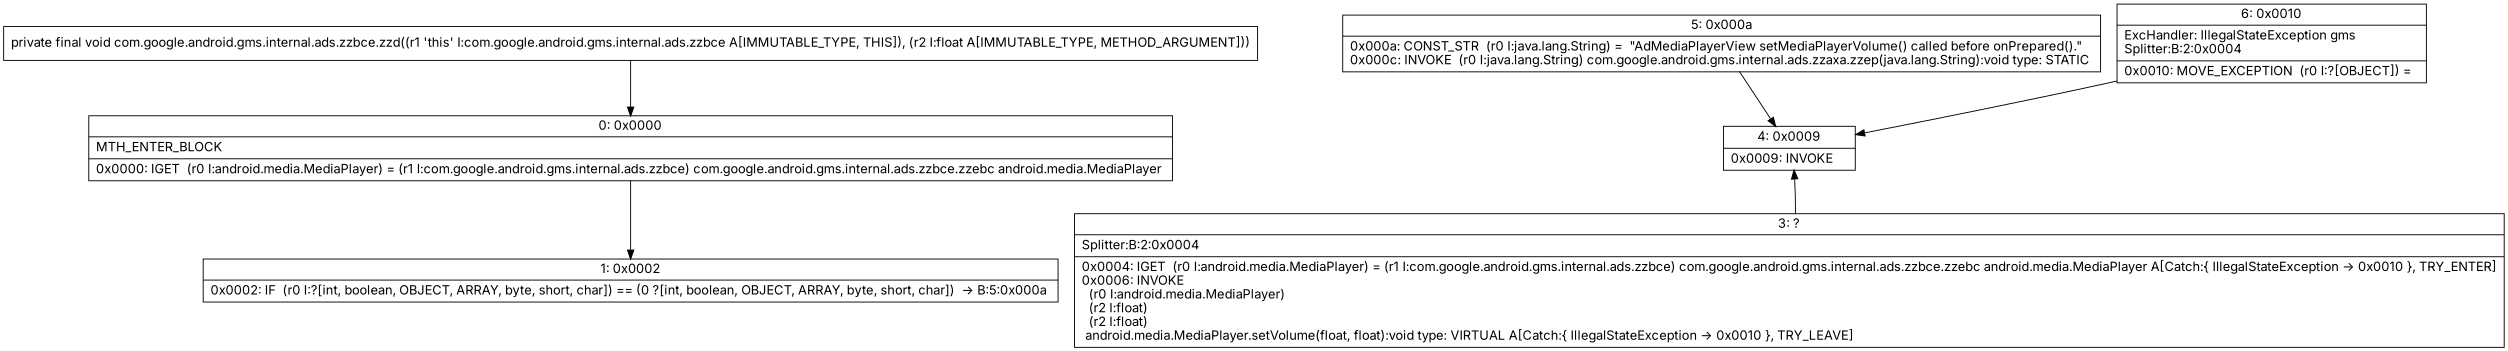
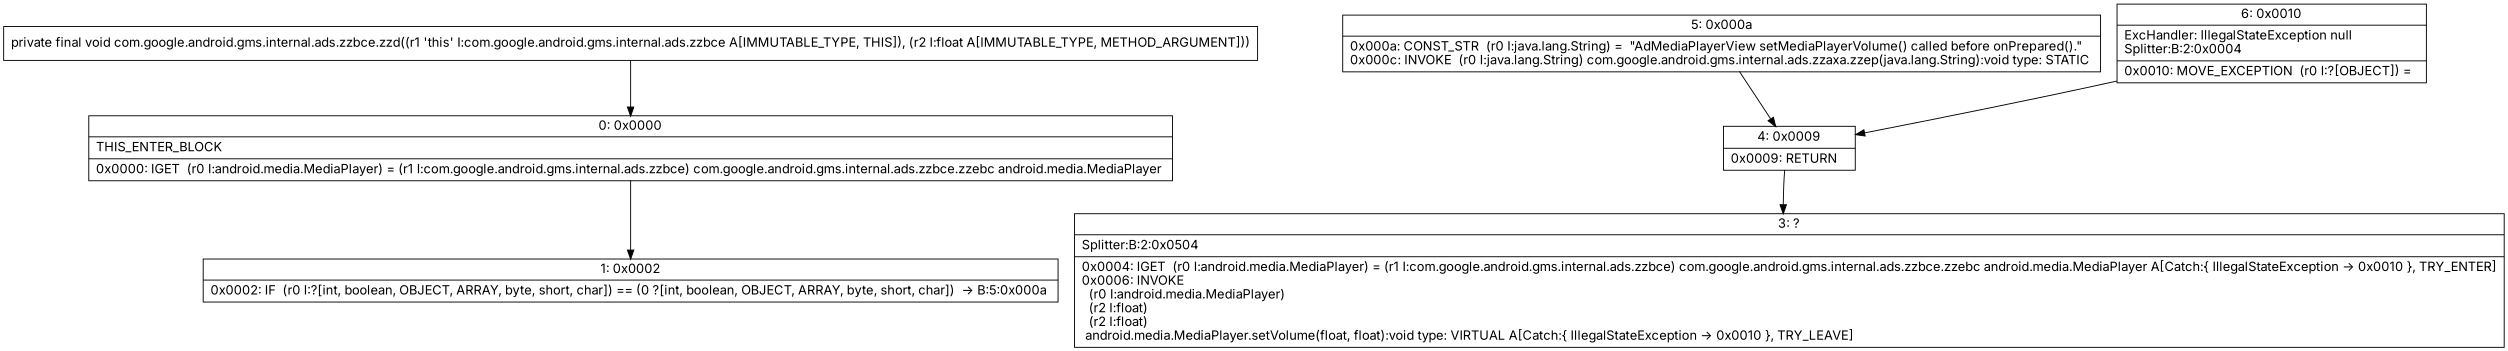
node "6: 0x0010": text "ExcHandler: IllegalStateException gms" -> "ExcHandler: IllegalStateException null"
node "0: 0x0000": text "MTH_ENTER_BLOCK" -> "THIS_ENTER_BLOCK"
node "4: 0x0009": text "0x0009: INVOKE" -> "0x0009: RETURN"
edge "3: ?" -> "4: 0x0009": reversed
node "3: ?": text "Splitter:B:2:0x0004" -> "Splitter:B:2:0x0504"
